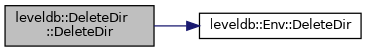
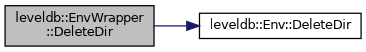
node "leveldb::DeleteDir ::DeleteDir": label "leveldb::DeleteDir ::DeleteDir" -> "leveldb::EnvWrapper ::DeleteDir"
